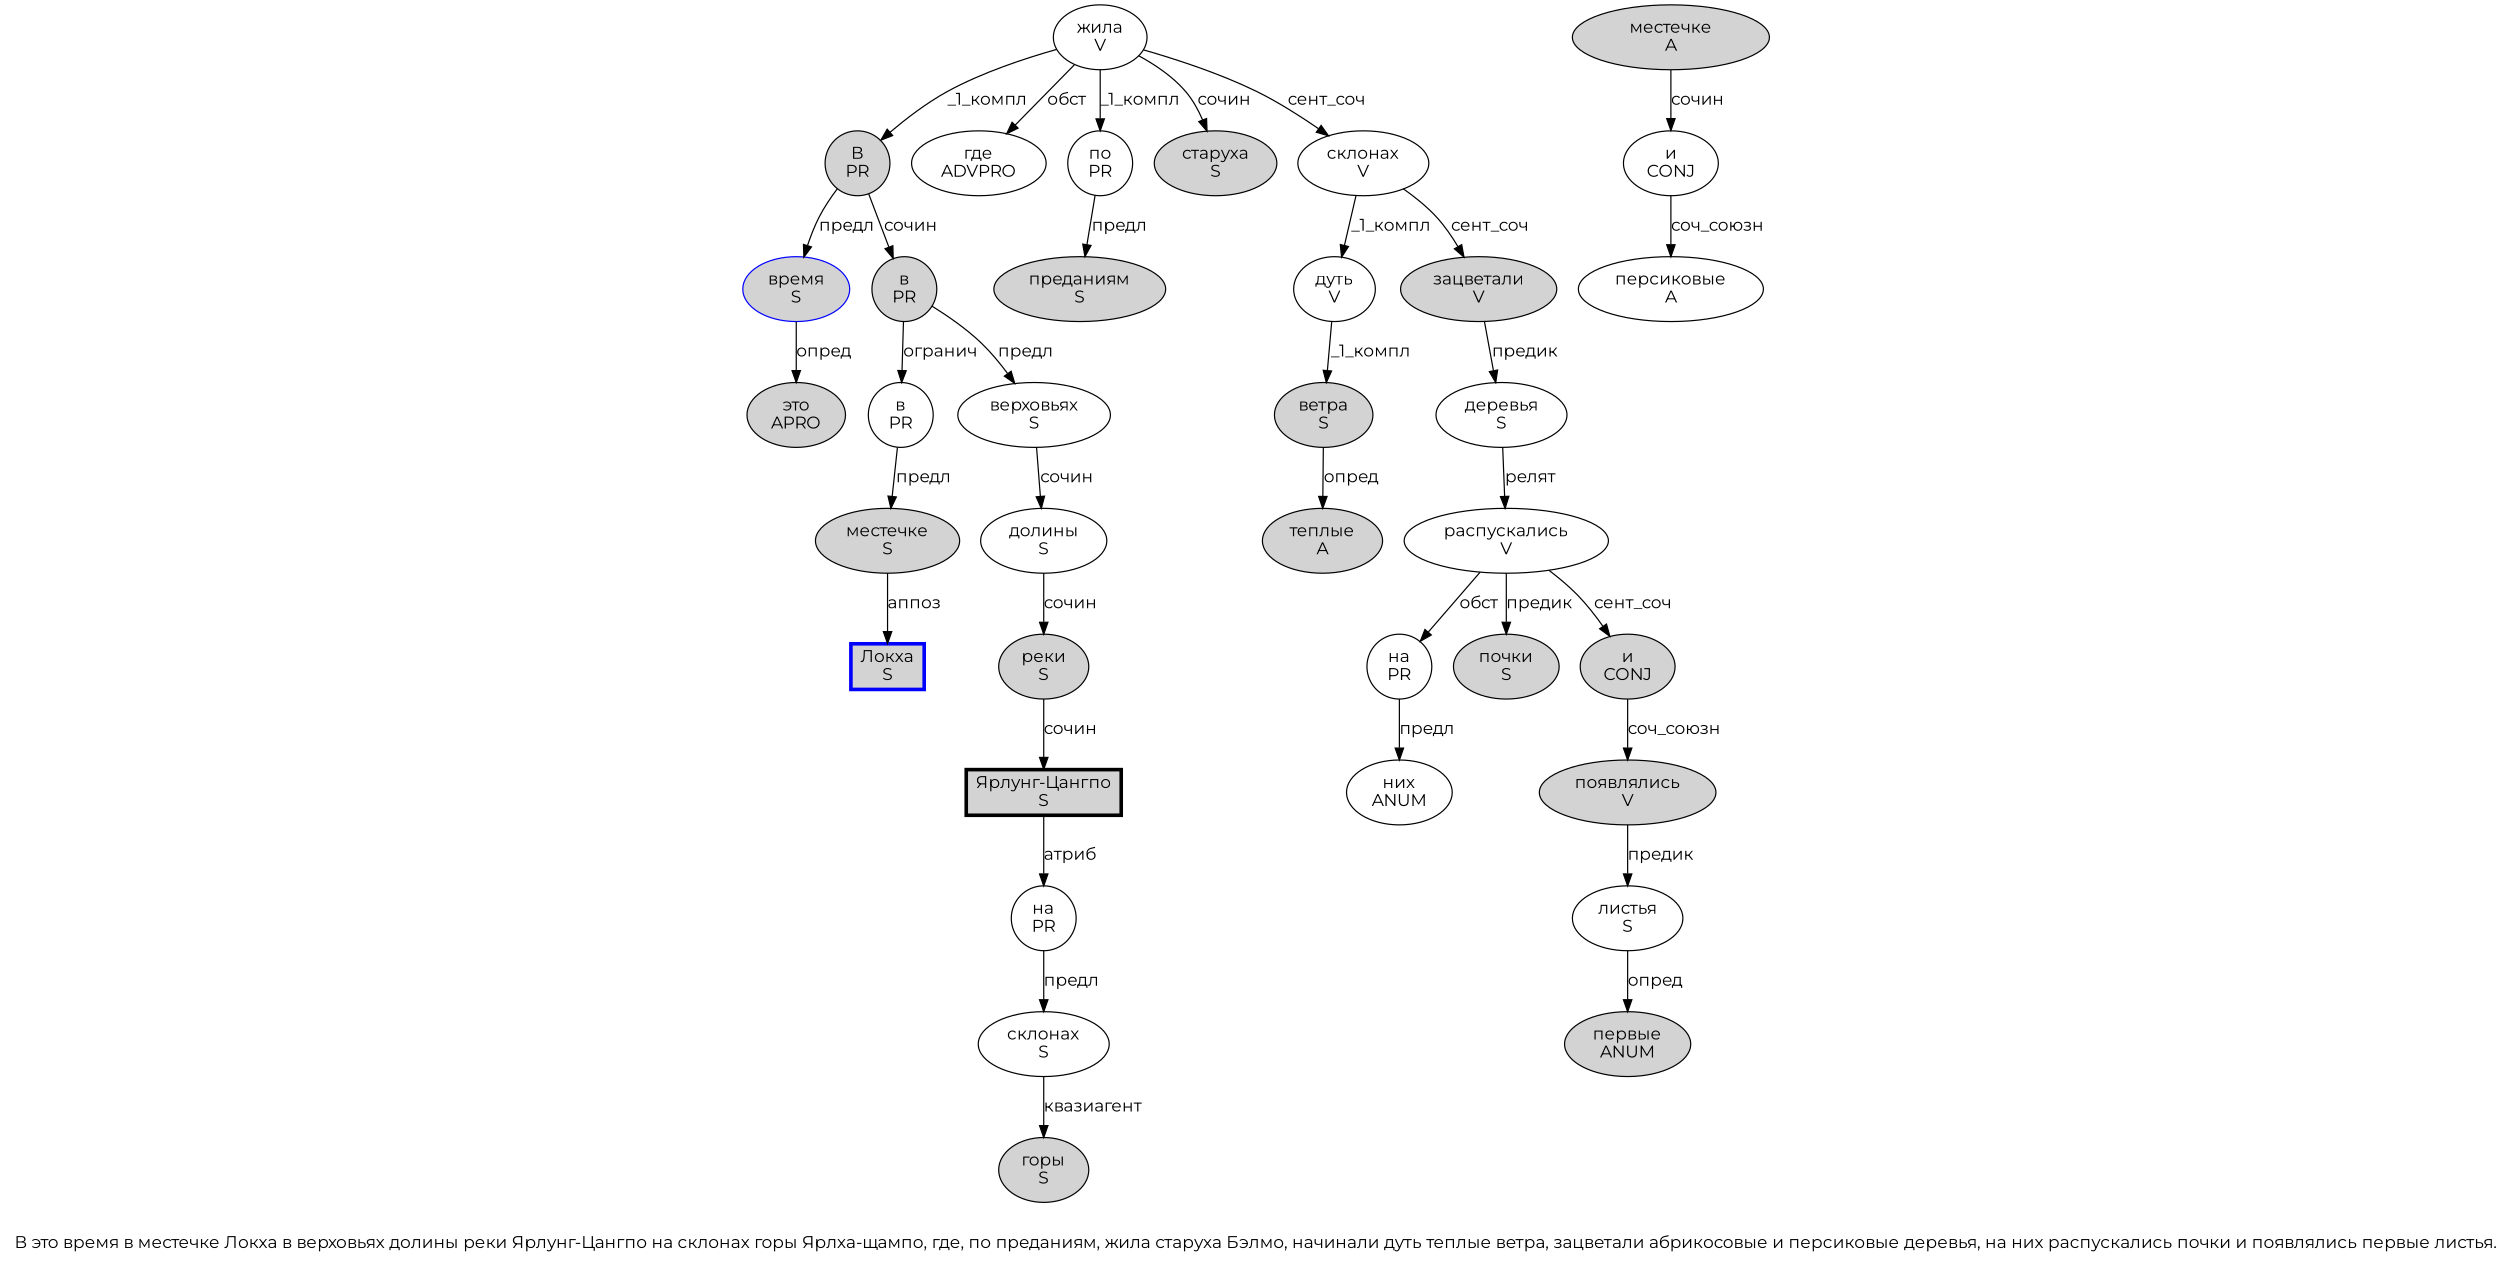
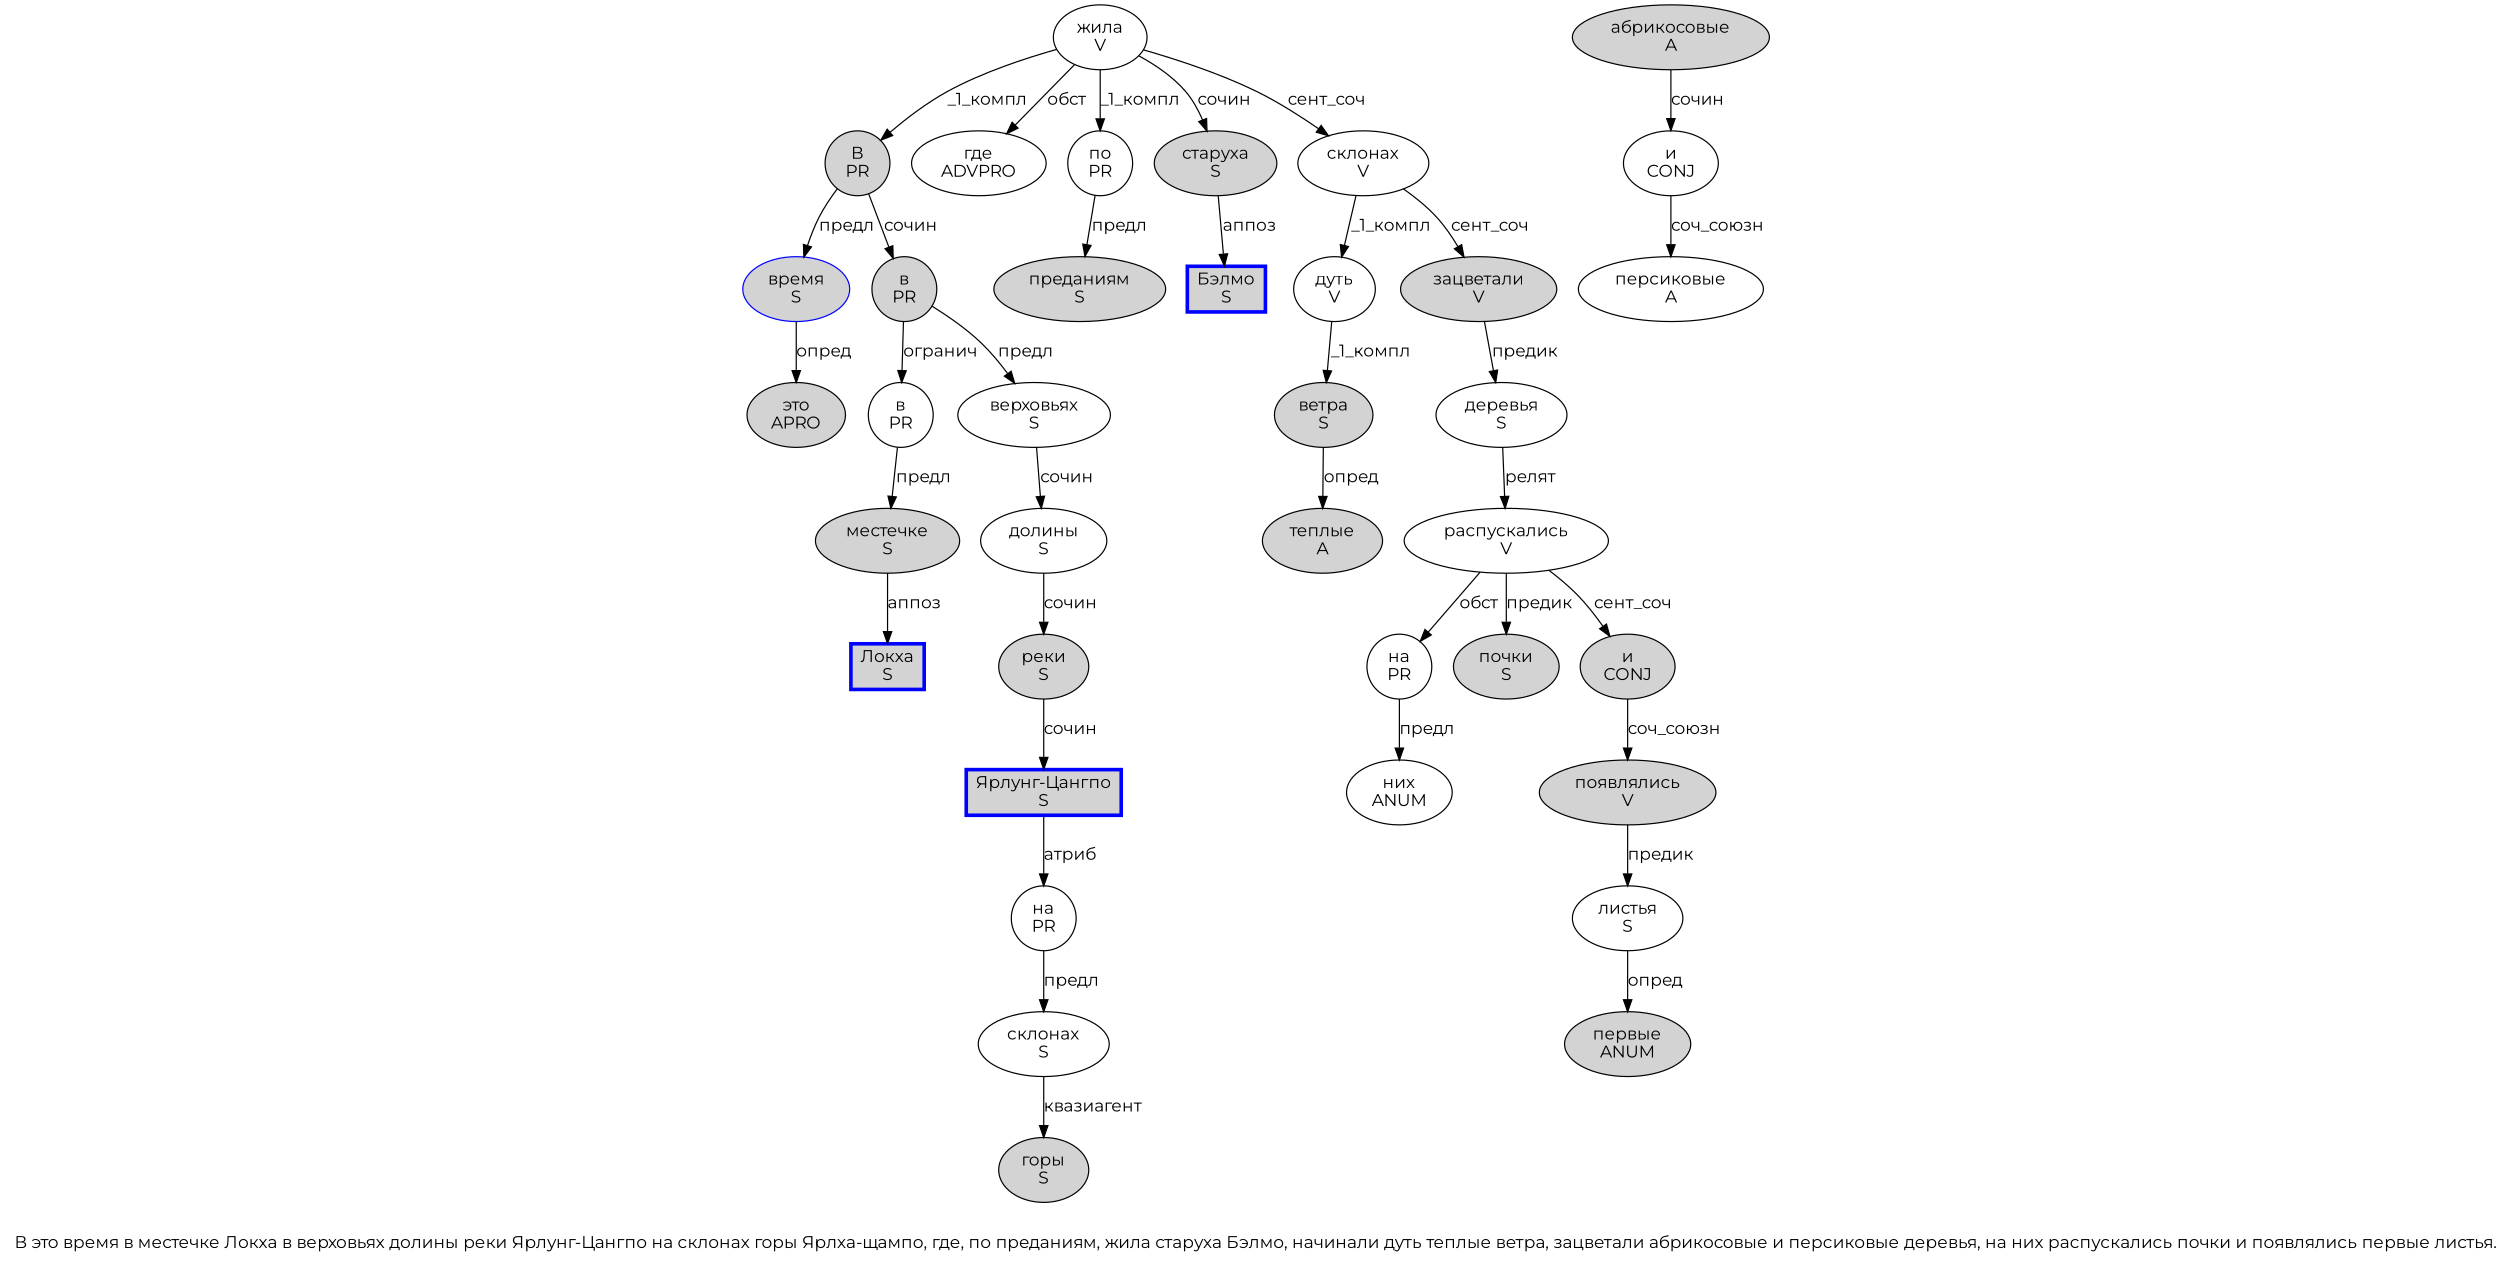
node "местечке A": label "местечке A" -> "абрикосовые A"
node "Бэлмо S": added
node "Ярлунг-Цангпо S": color black -> blue
